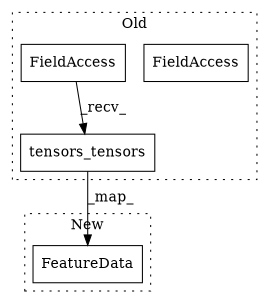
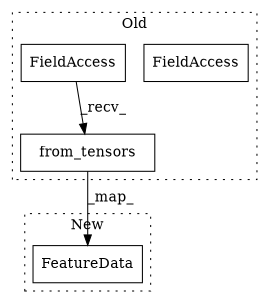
node "tensors_tensors": label "tensors_tensors" -> "from_tensors"
